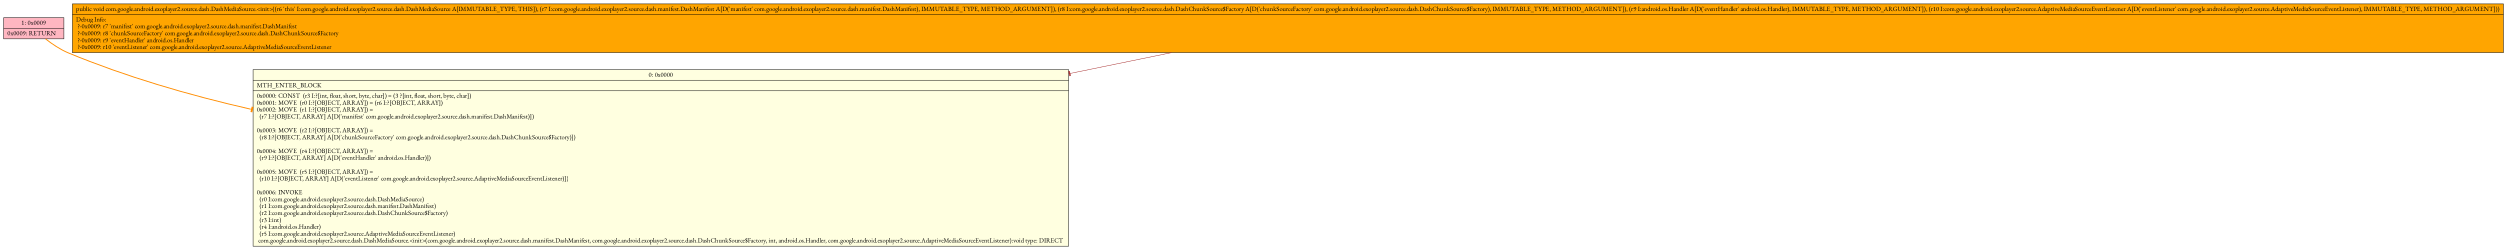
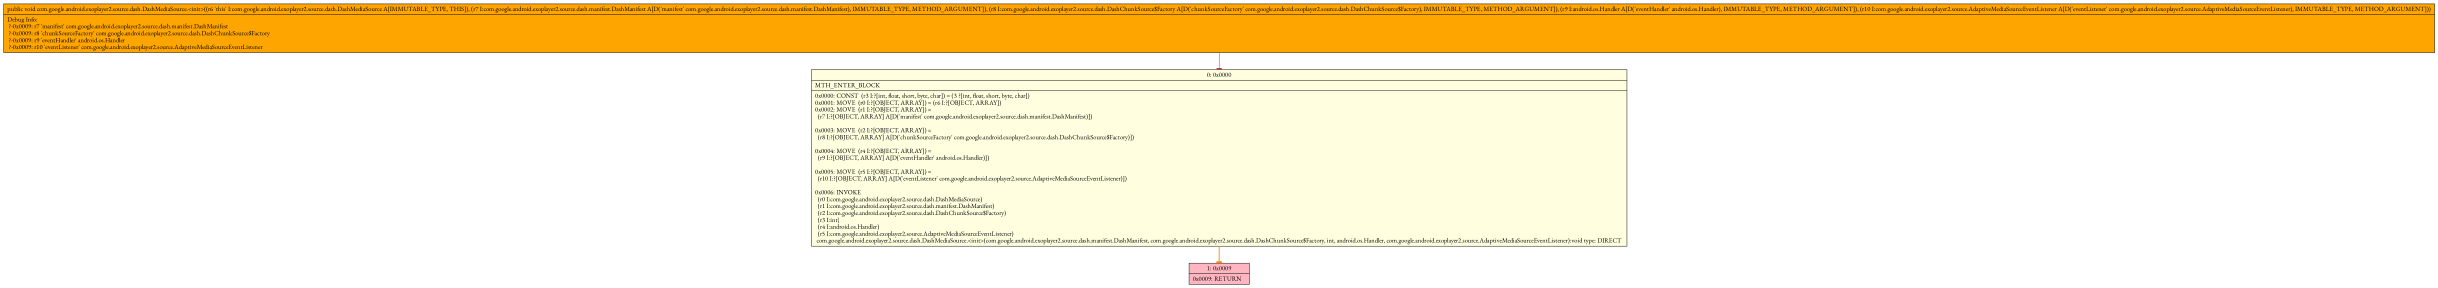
edge "1: 0x0009" -> "0: 0x0000": reversed
